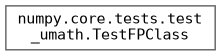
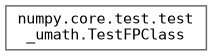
node "numpy.core.tests.test _umath.TestFPClass": label "numpy.core.tests.test _umath.TestFPClass" -> "numpy.core.test.test _umath.TestFPClass"
